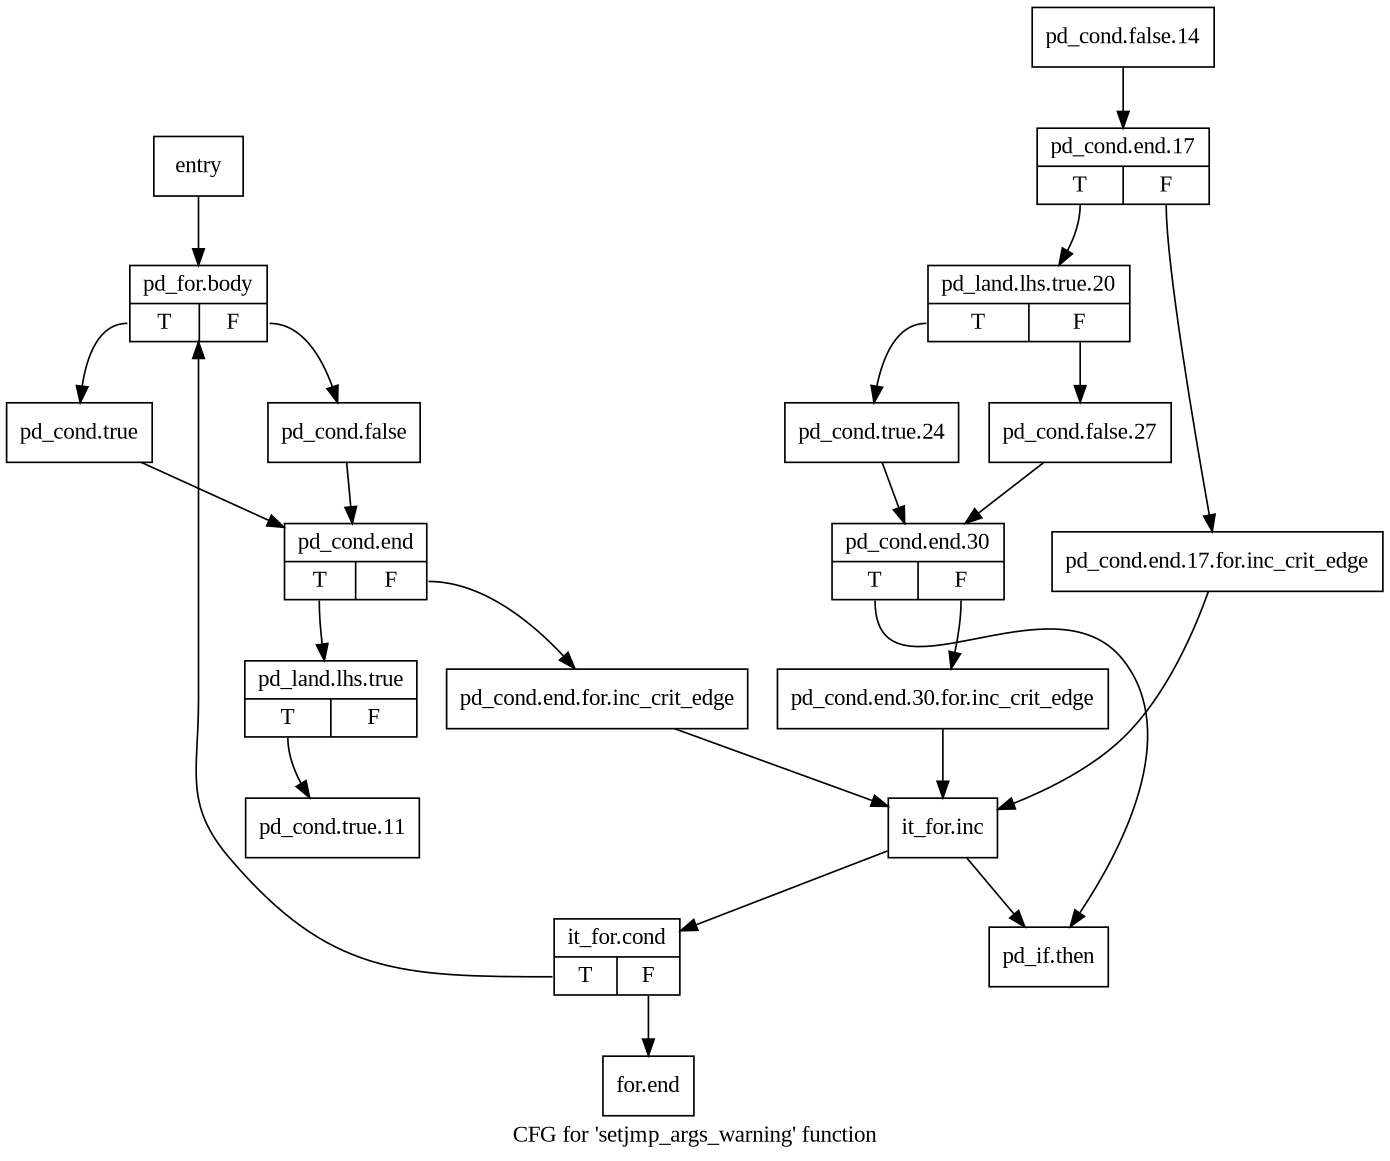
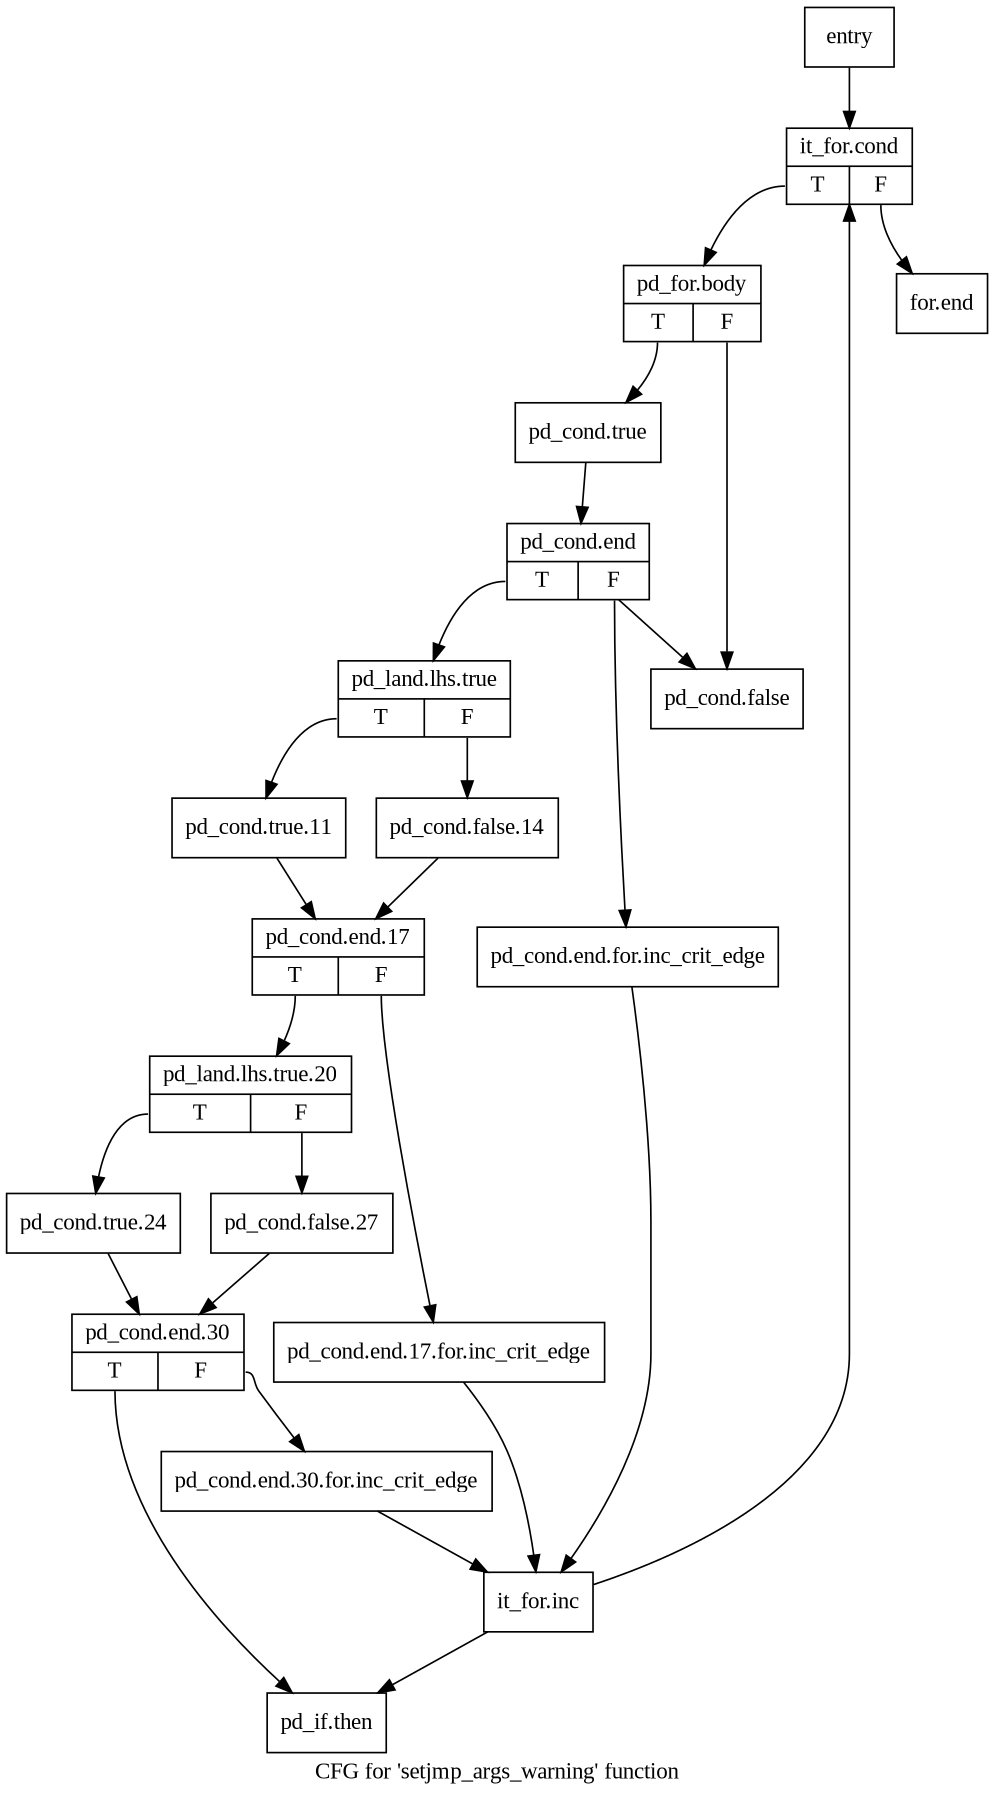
edge "entry" -> "pd_for.body": now "entry" -> "it_for.cond"
edge "pd_cond.false" -> "pd_cond.end": reversed
edge "pd_land.lhs.true" -> "pd_cond.false.14": added
edge "pd_cond.true.11" -> "pd_cond.end.17": added
